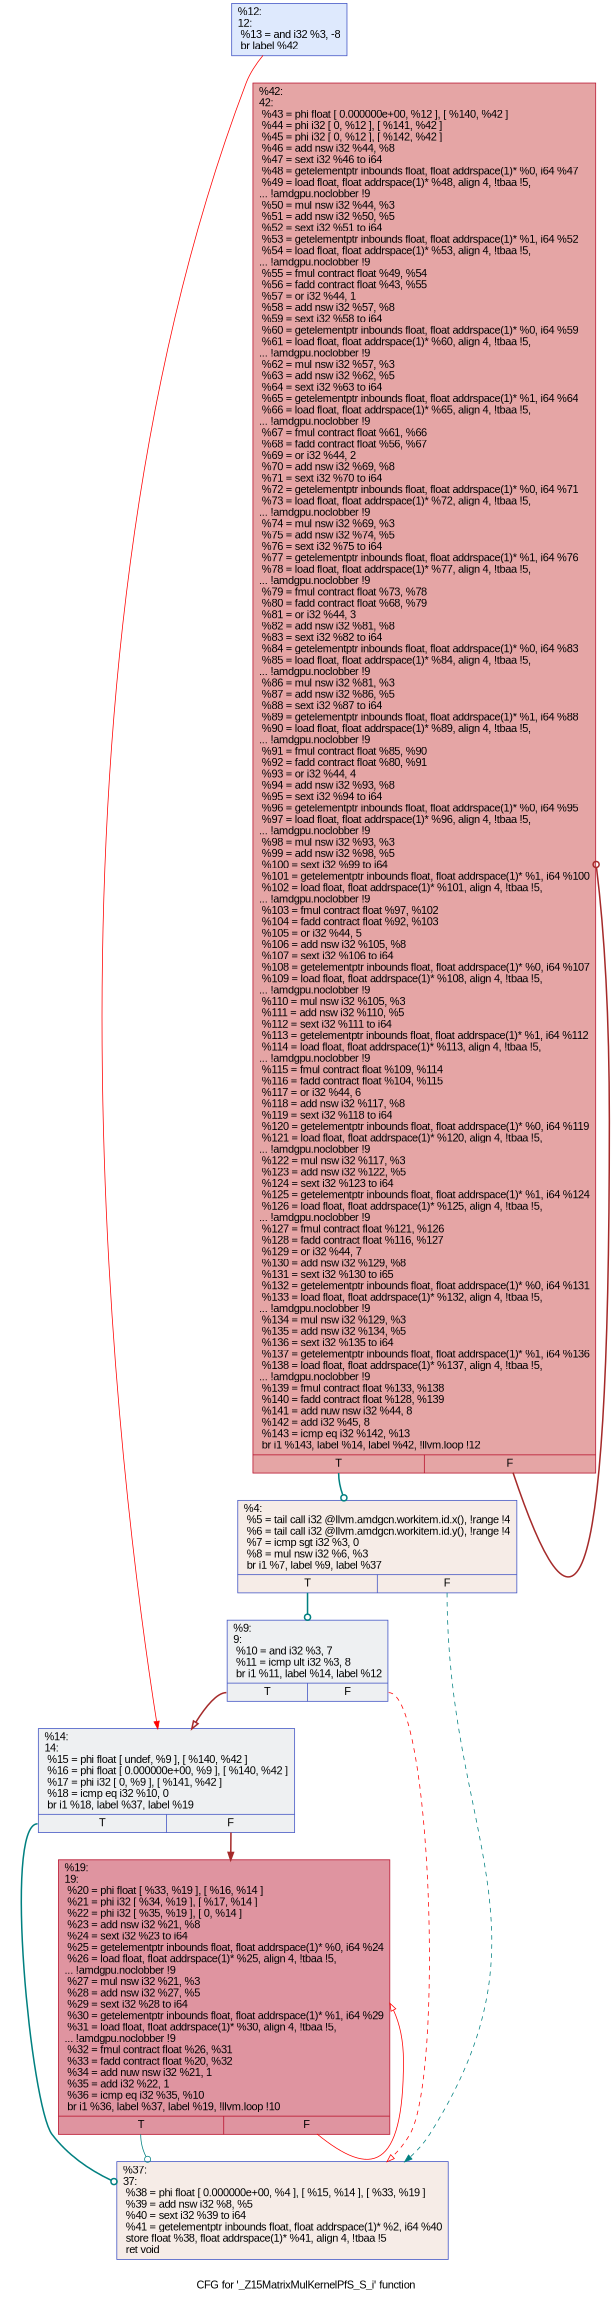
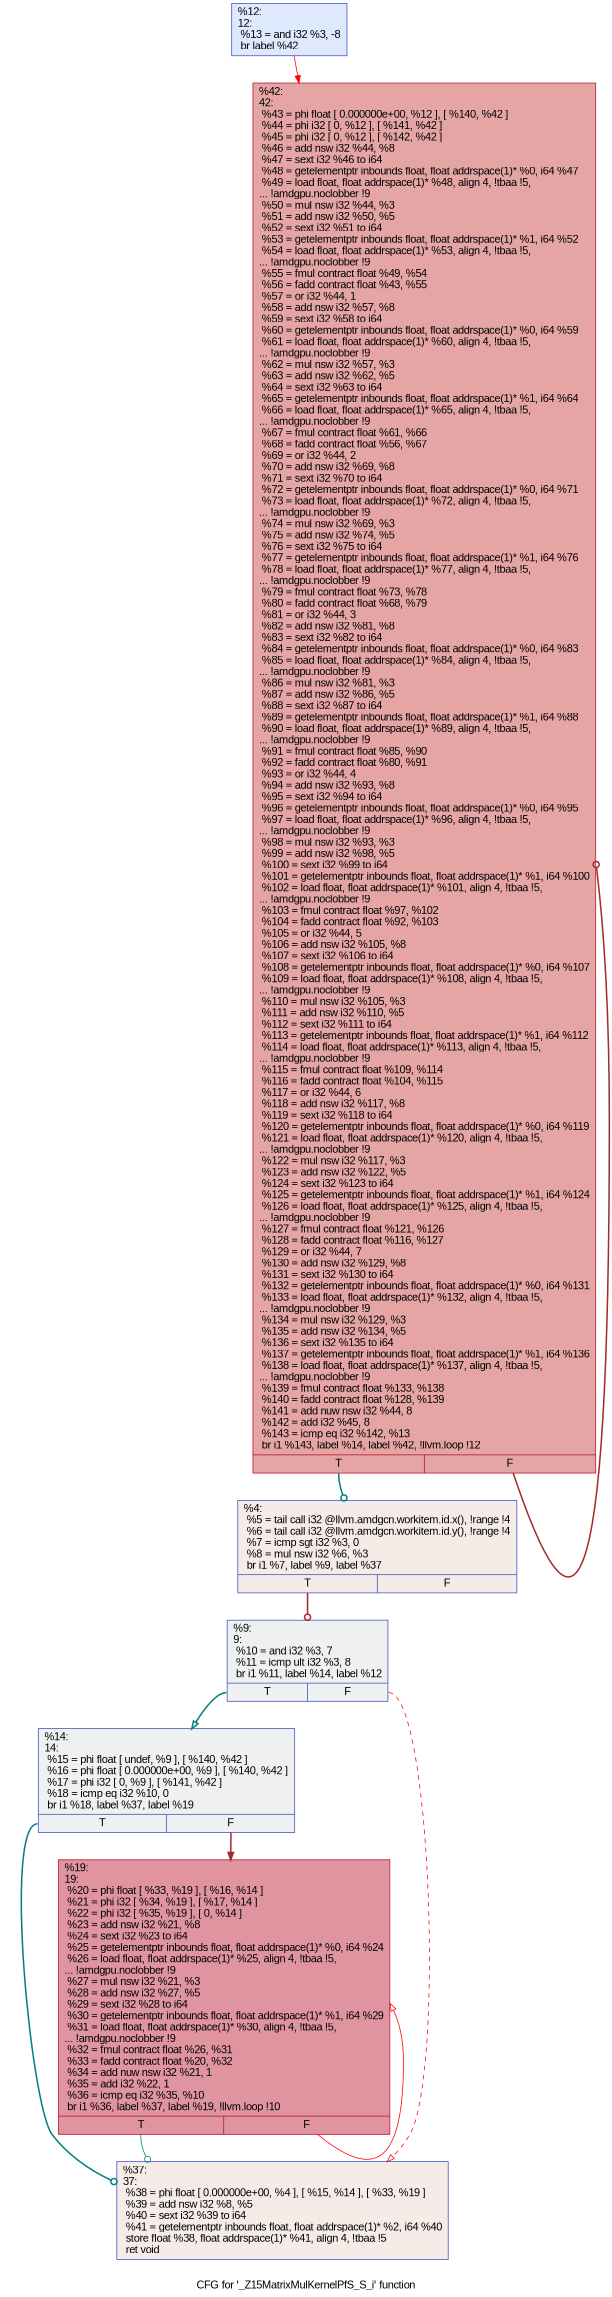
edge "%12:" -> "%14:": now "%12:" -> "%42:"
node "%42:": text "%131 = sext i32 %130 to i65" -> "%131 = sext i32 %130 to i64"
edge "%4:" -> "%9:": color teal -> brown
edge "%9:" -> "%14:": color brown -> teal
edge "%4:" -> "%37:": removed
